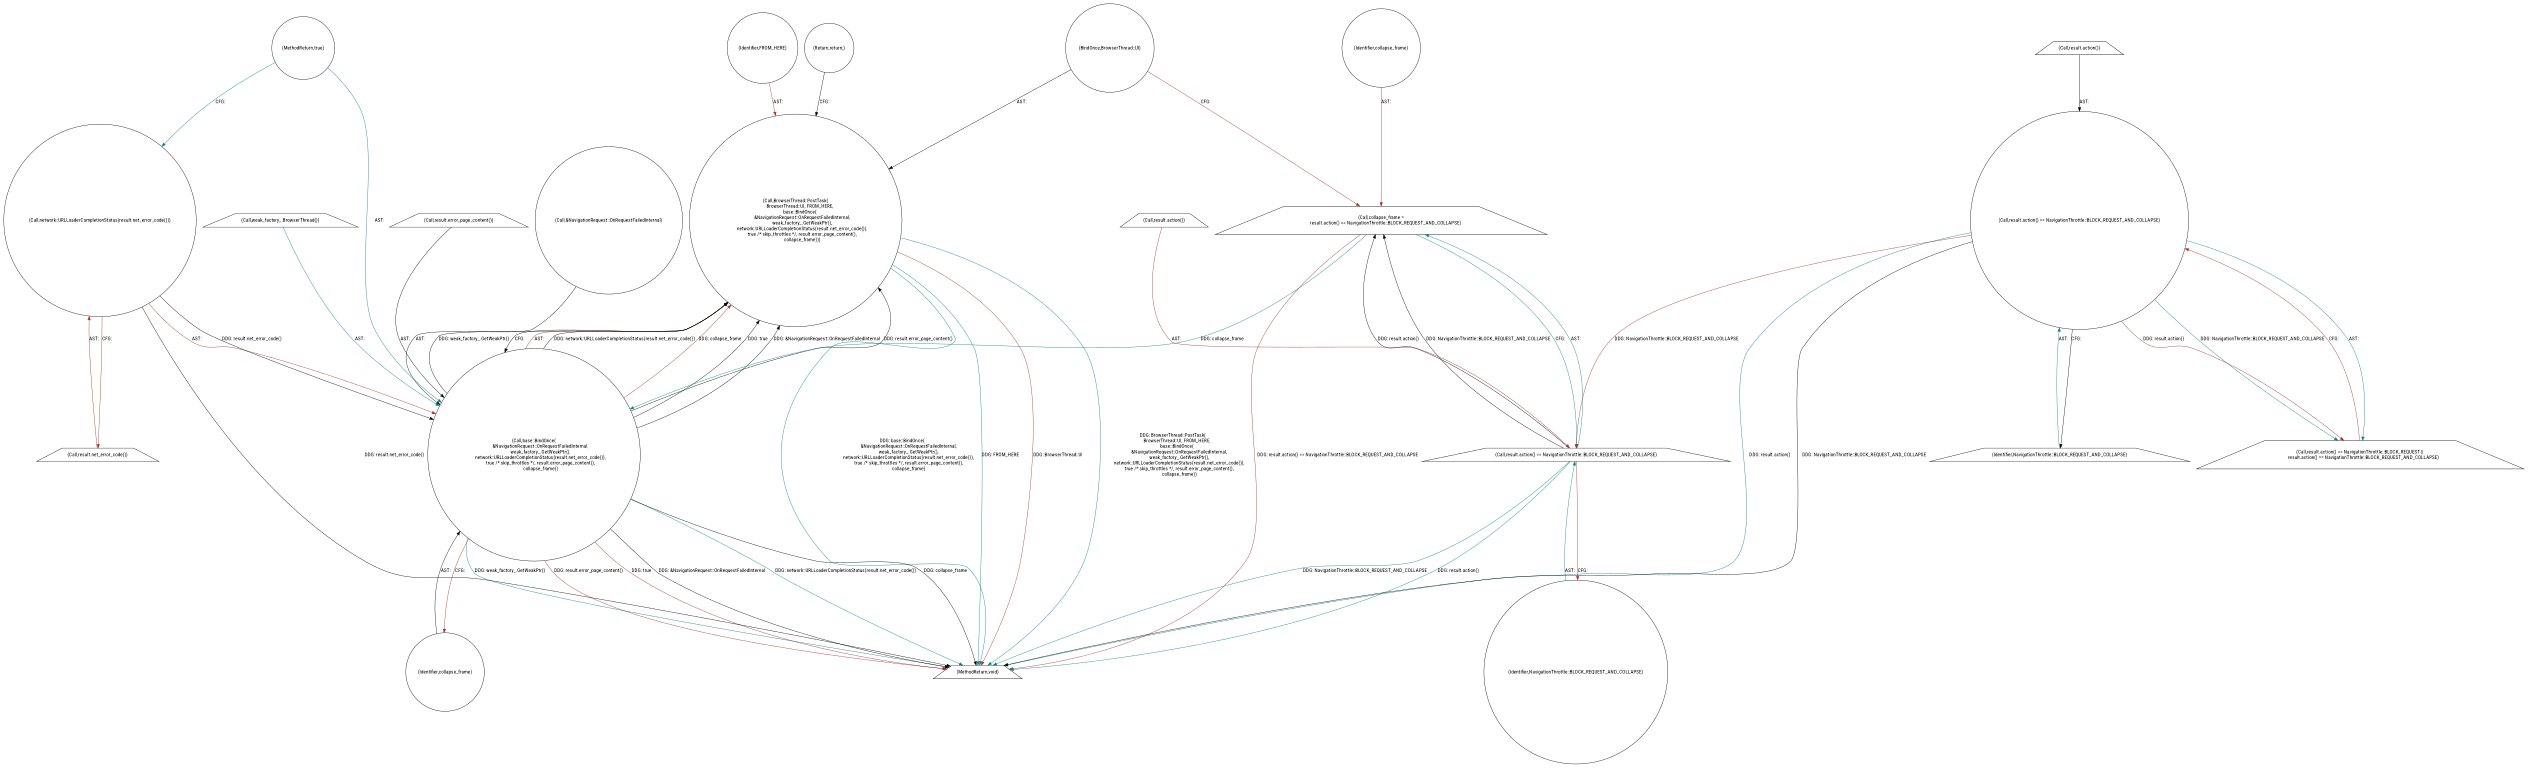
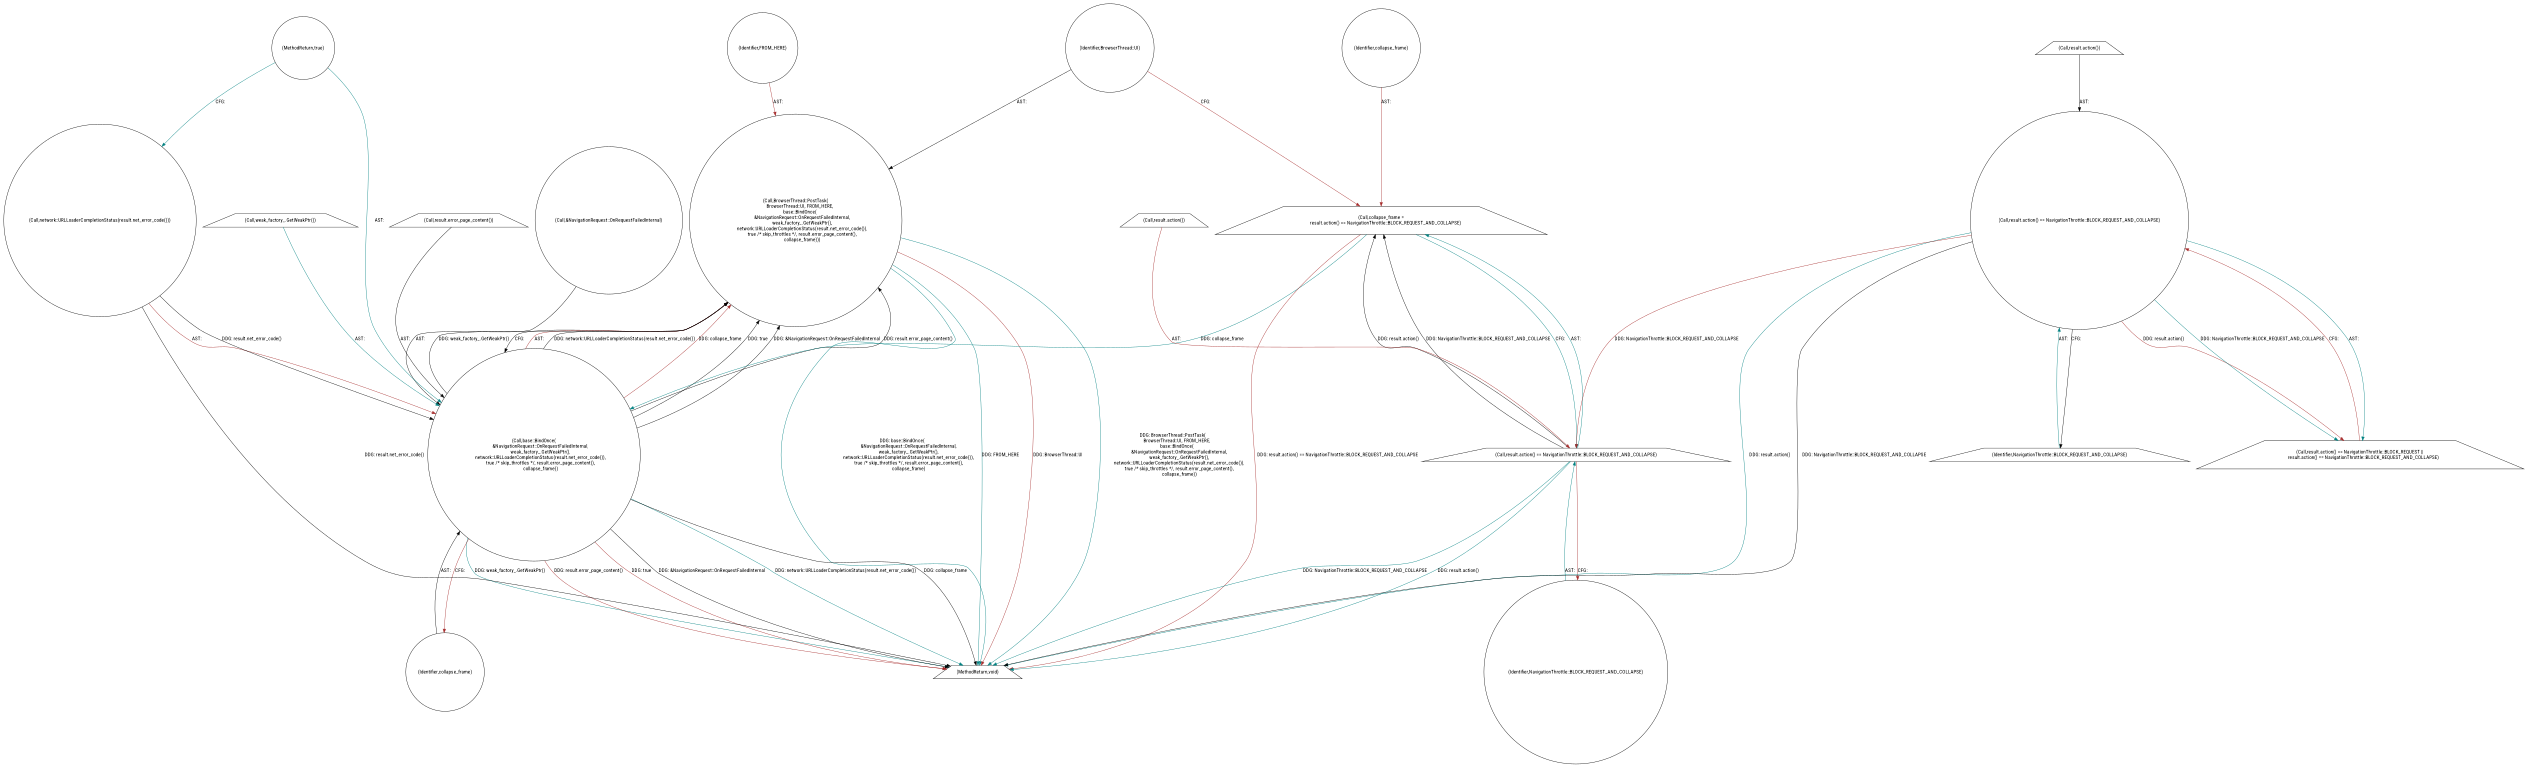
node "(Return,return;)": removed
node "(BindOnce,BrowserThread::UI)": label "(BindOnce,BrowserThread::UI)" -> "(Identifier,BrowserThread::UI)"
node "(Call,weak_factory_.BrowserThread())": label "(Call,weak_factory_.BrowserThread())" -> "(Call,weak_factory_.GetWeakPtr())"
node "(Call,result.net_error_code())": removed
